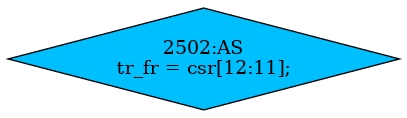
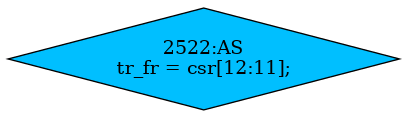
node "2502:AS tr_fr = csr[12:11];": label "2502:AS tr_fr = csr[12:11];" -> "2522:AS tr_fr = csr[12:11];"
